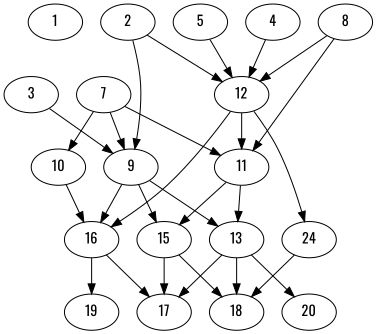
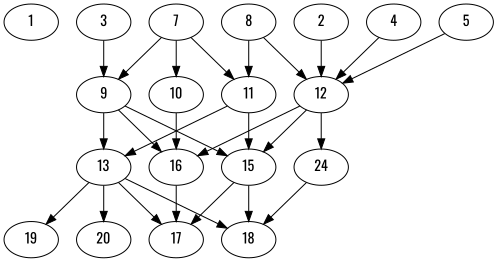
edge "2" -> "9": removed
edge "12" -> "11": now "12" -> "15"
edge "16" -> "19": now "13" -> "19"
